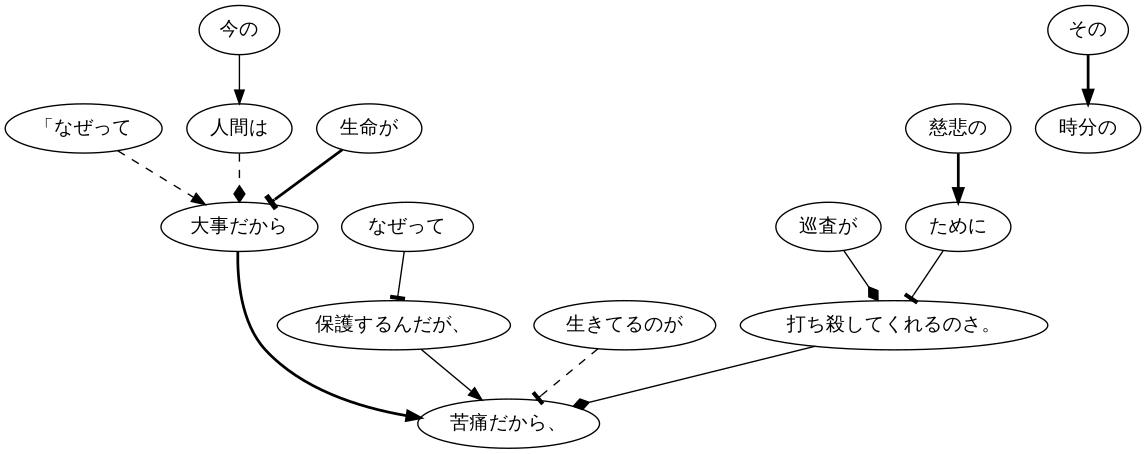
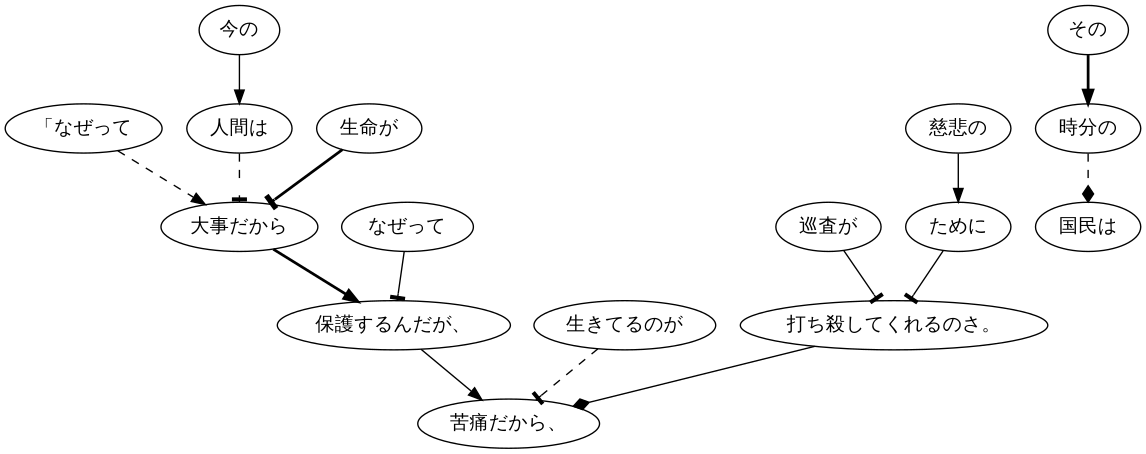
edge "人間は" -> "大事だから": arrowhead diamond -> tee
edge "慈悲の" -> "ために": style bold -> solid
node "国民は": added
edge "巡査が" -> "打ち殺してくれるのさ。": arrowhead diamond -> tee
edge "大事だから" -> "苦痛だから、": now "大事だから" -> "保護するんだが、"
